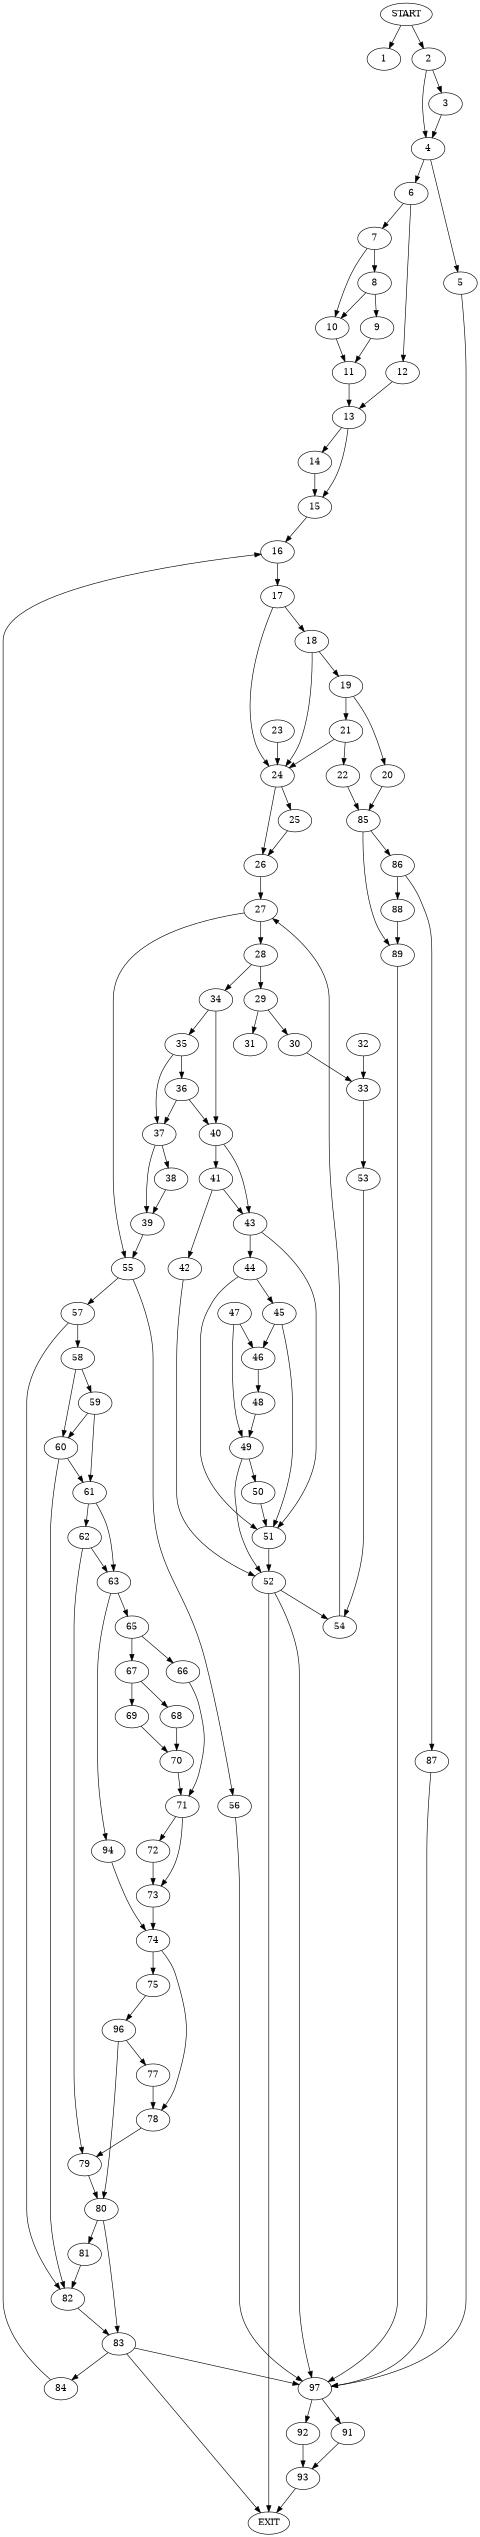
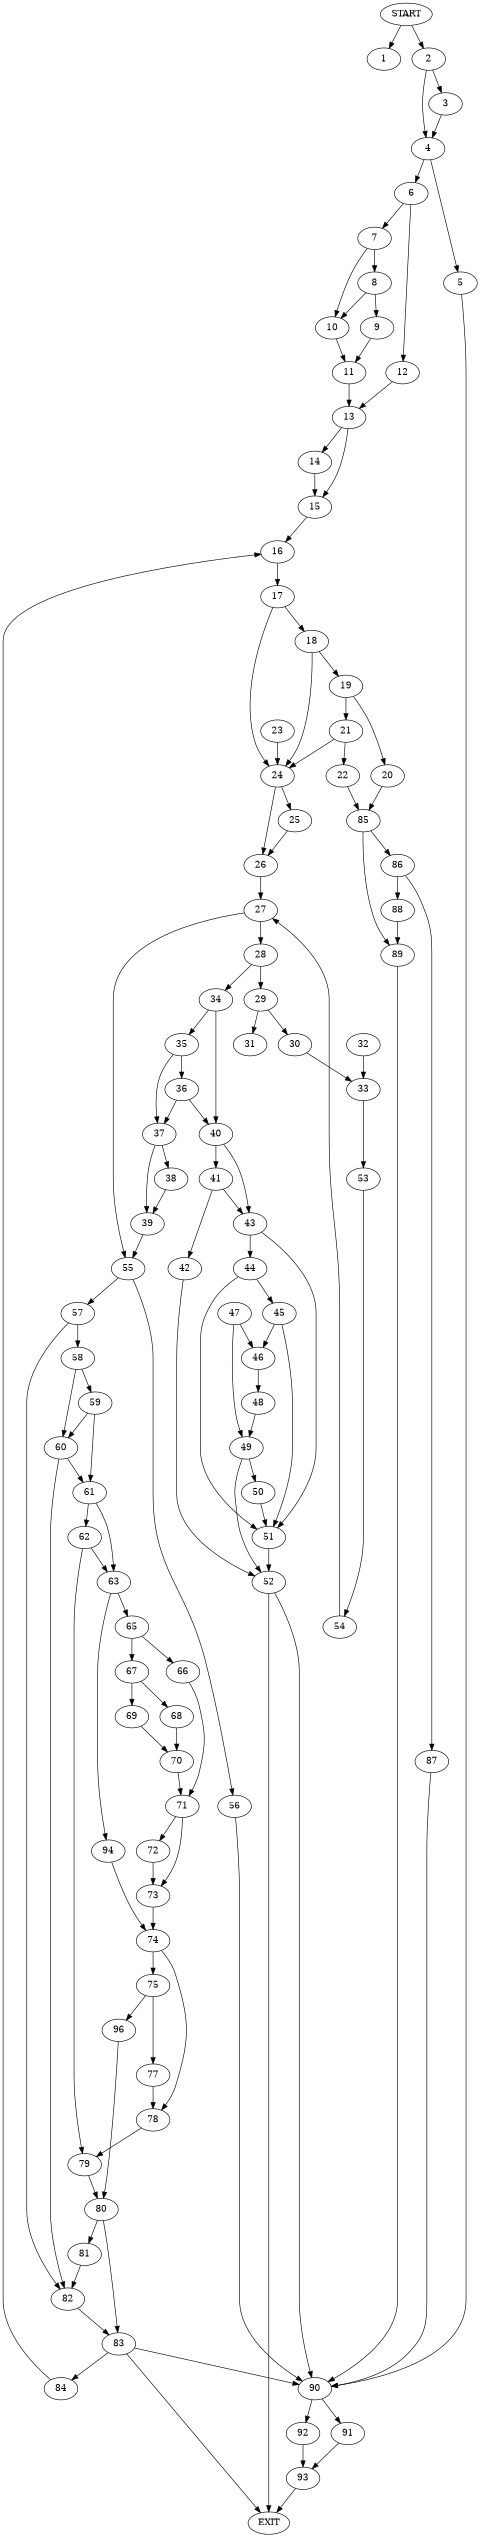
edge "52" -> "54": removed
edge "96" -> "77": now "75" -> "77"
node "97": label "97" -> "90"
